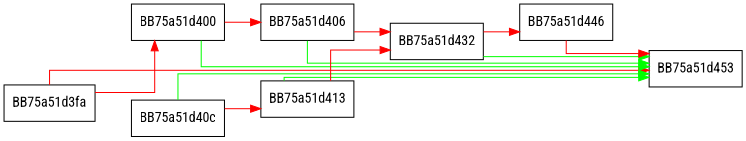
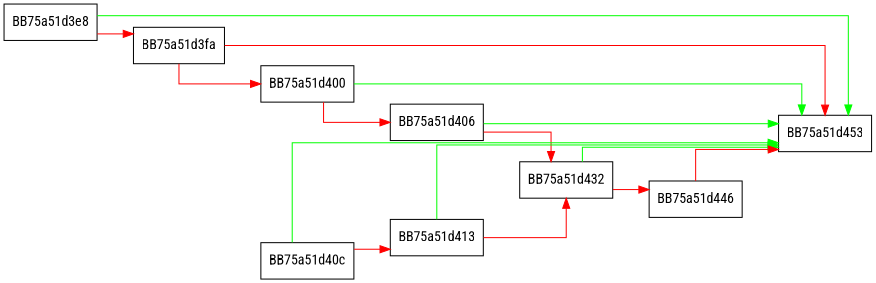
node "BB75a51d3e8": added
